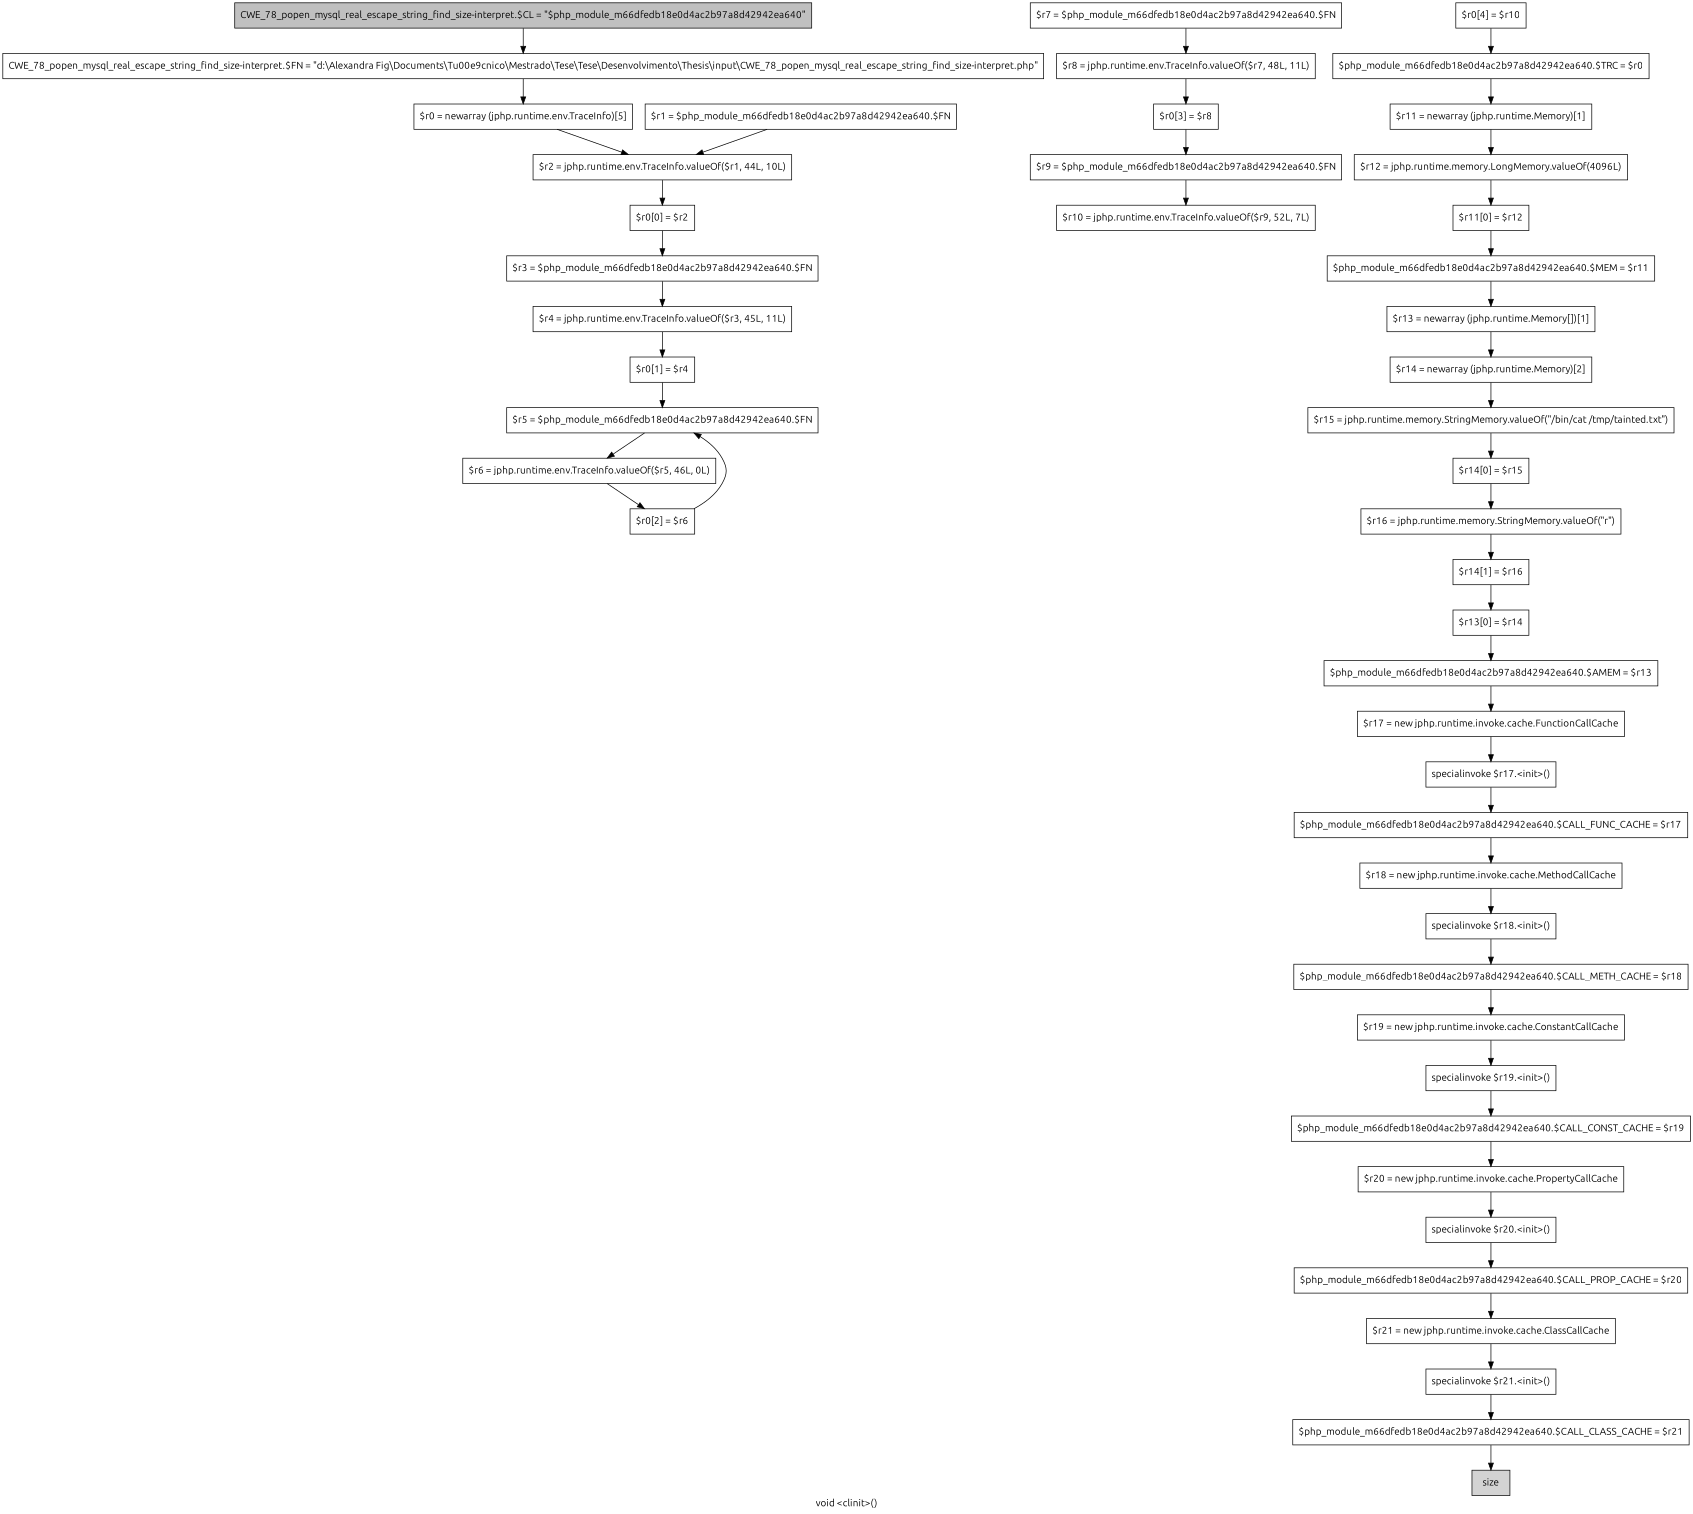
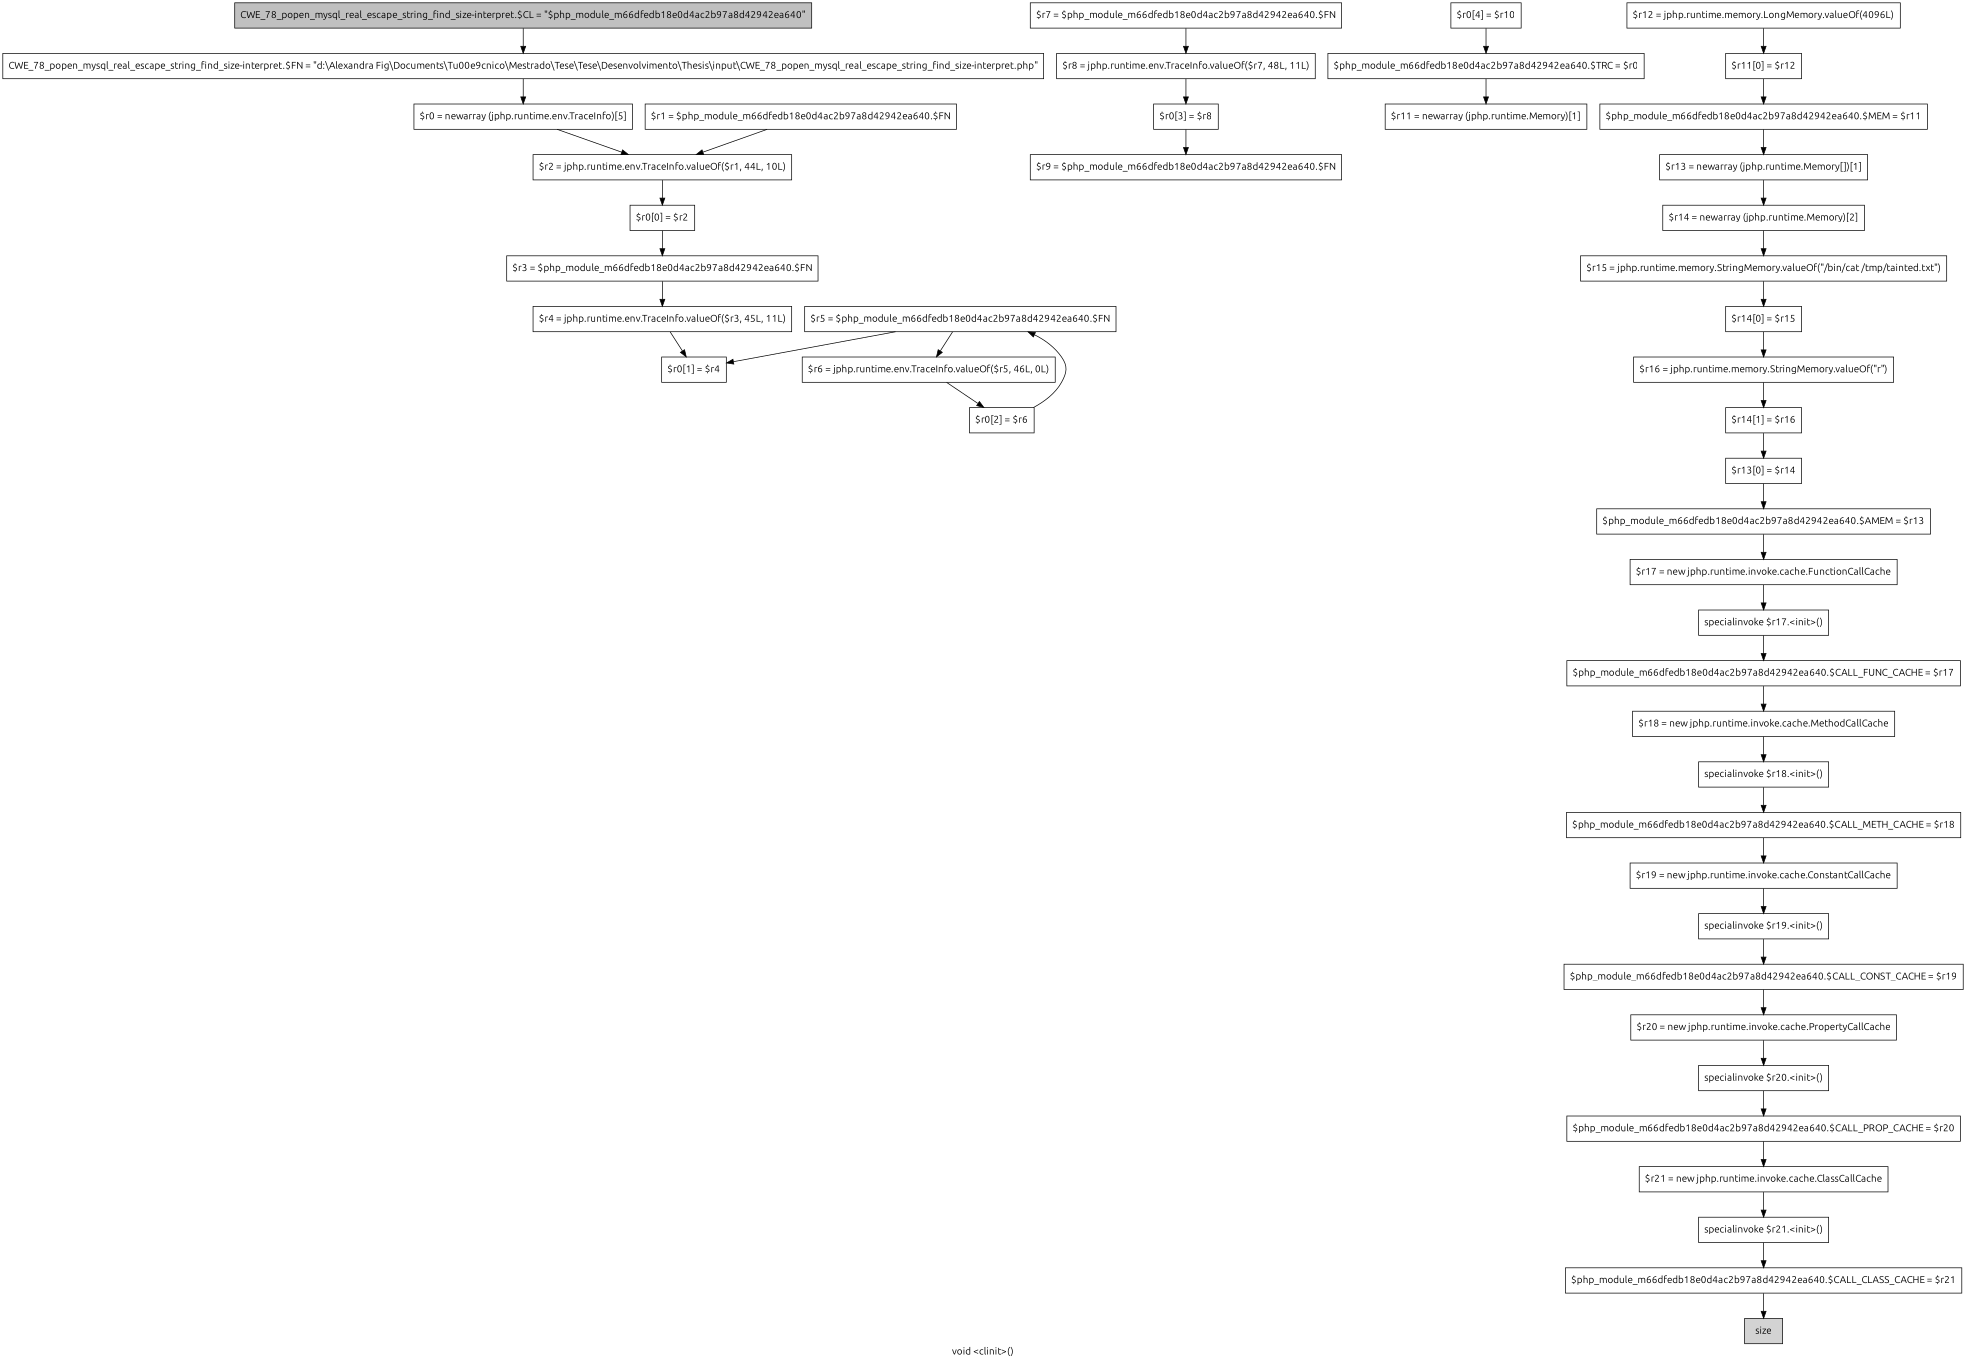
edge "$r11 = newarray (jphp.runtime.Memory)[1]" -> "$r12 = jphp.runtime.memory.LongMemory.valueOf(4096L)": removed
node "$r10 = jphp.runtime.env.TraceInfo.valueOf($r9, 52L, 7L)": removed
edge "$r0[1] = $r4" -> "$r5 = $php_module_m66dfedb18e0d4ac2b97a8d42942ea640.$FN": reversed
